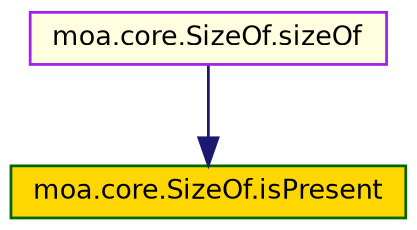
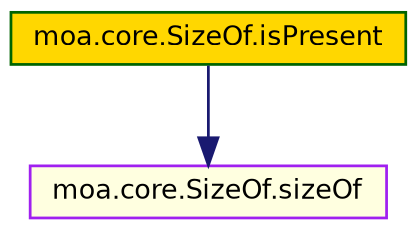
edge "moa.core.SizeOf.sizeOf" -> "moa.core.SizeOf.isPresent": reversed
